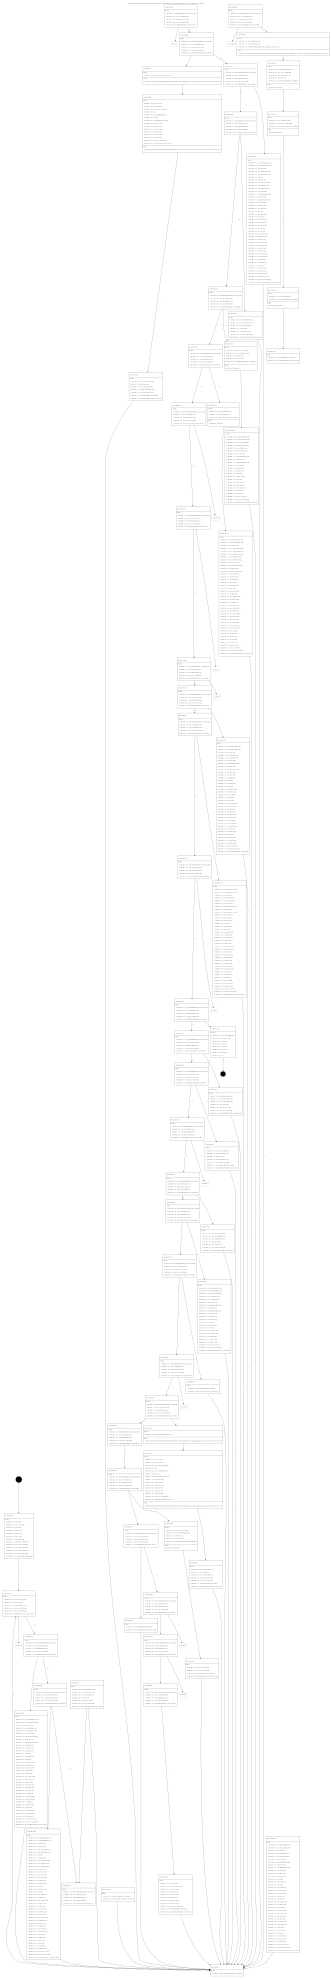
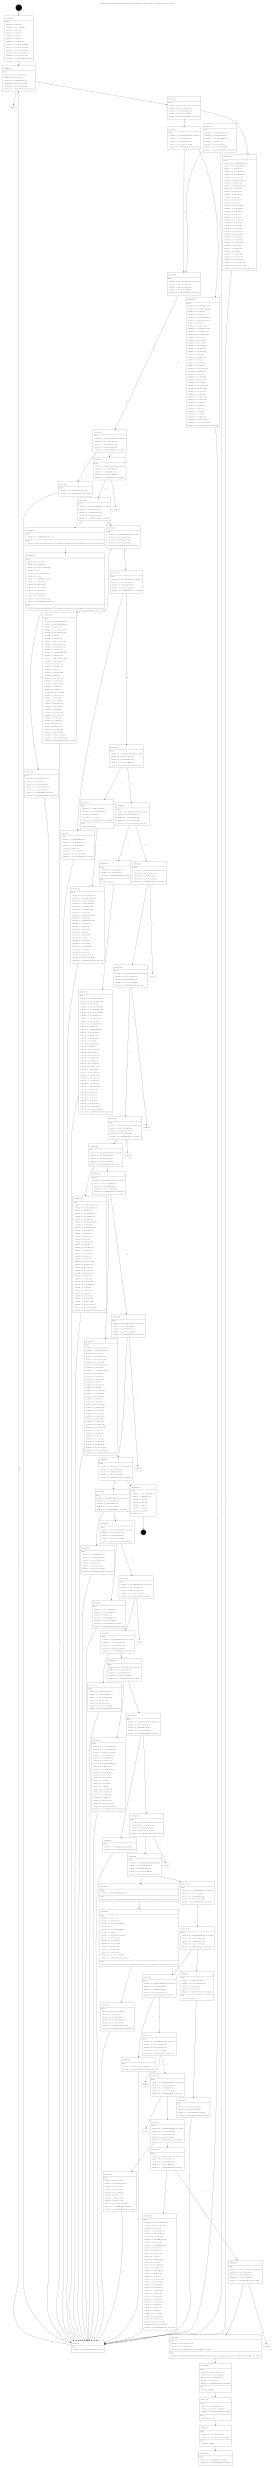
node "0x4012e6 [25]": added
node "0x4015a2 [25]": added
